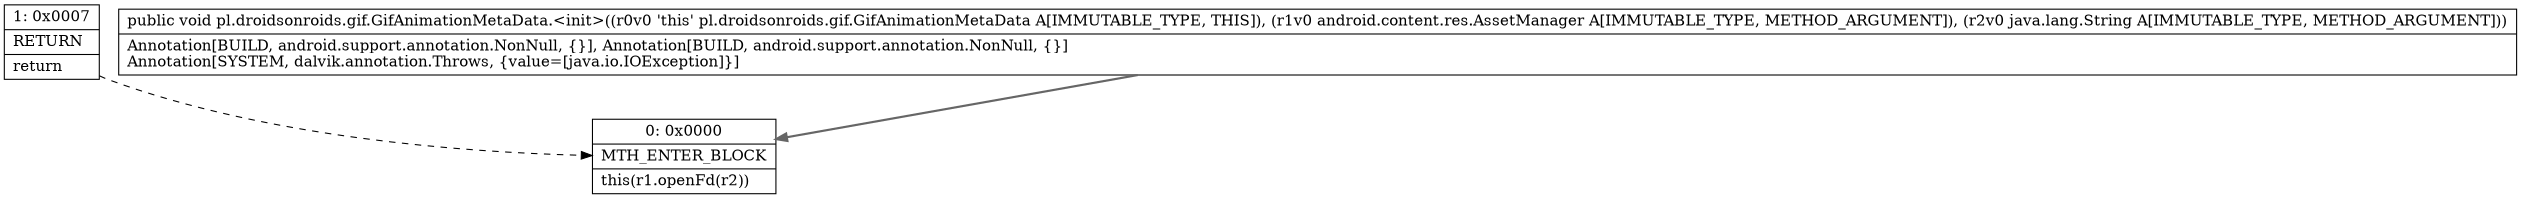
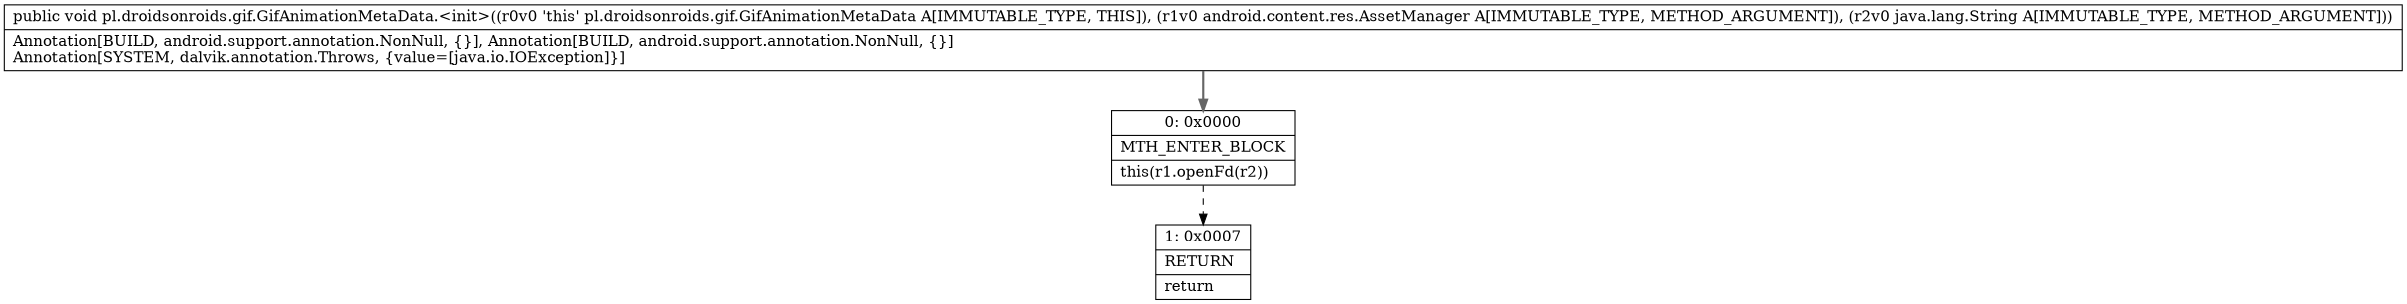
edge "1: 0x0007" -> "0: 0x0000": reversed
